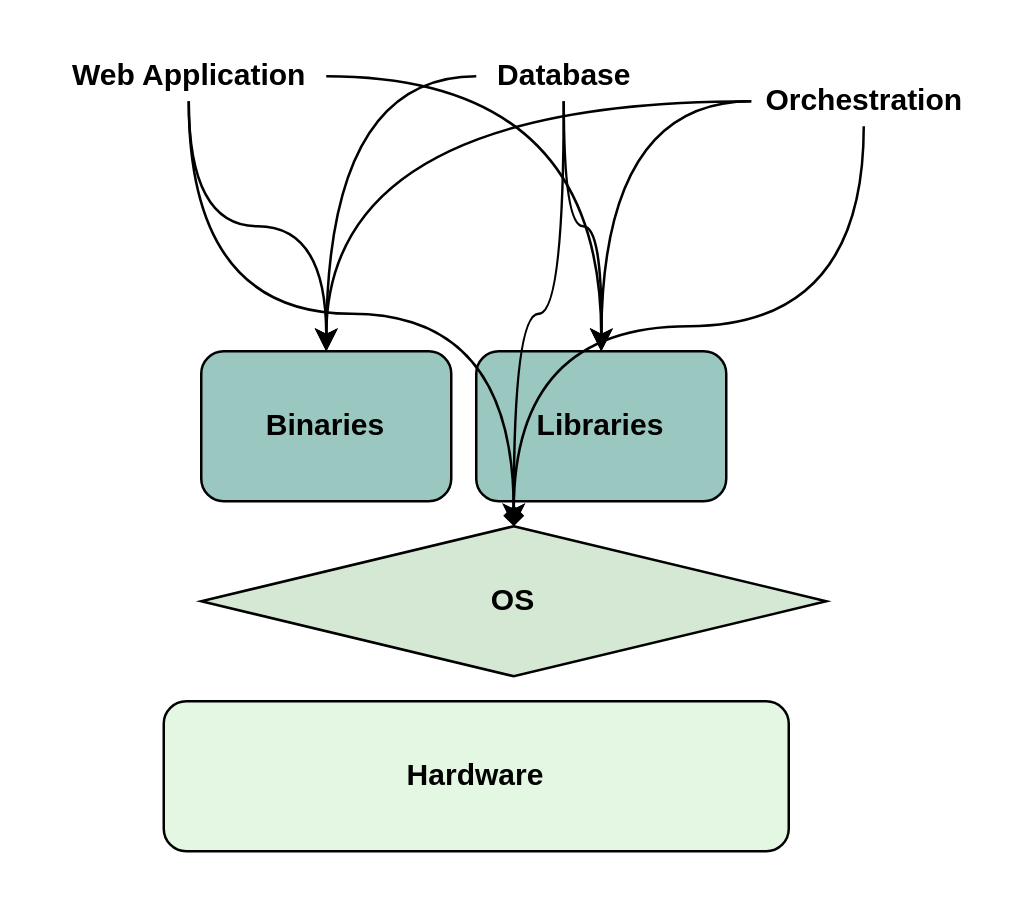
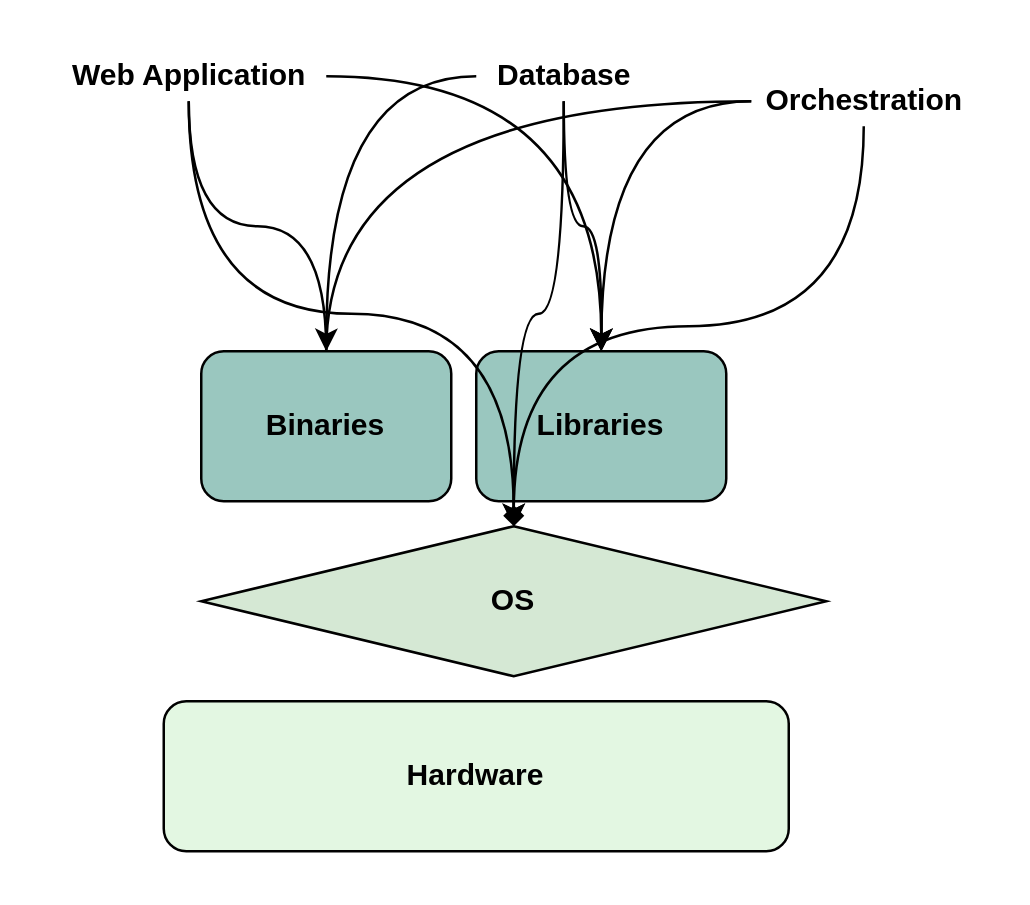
edge "Orchestration" -> "Binaries": arrowhead classic -> none
edge "Web Application" -> "Binaries": arrowhead classic -> none
